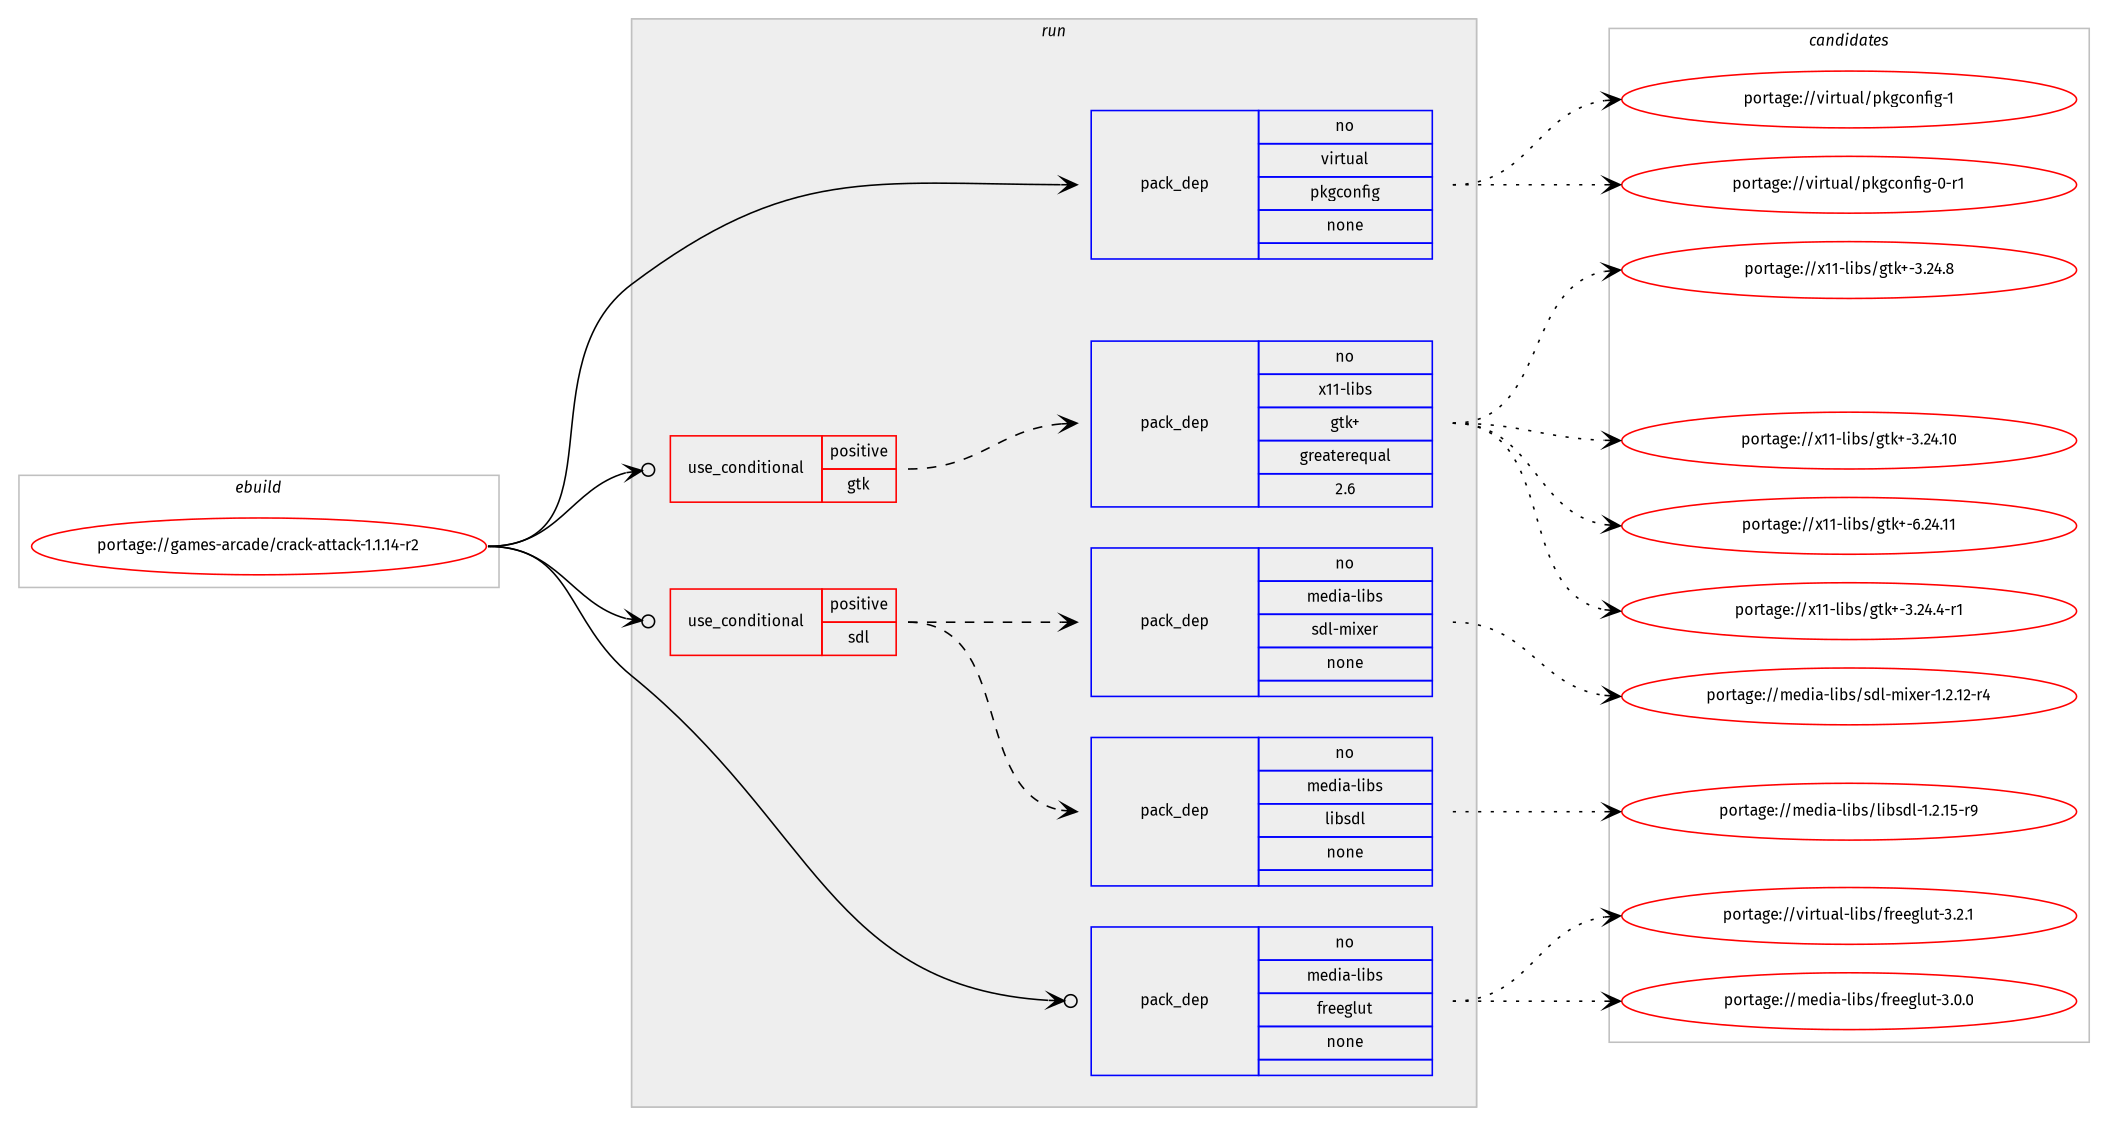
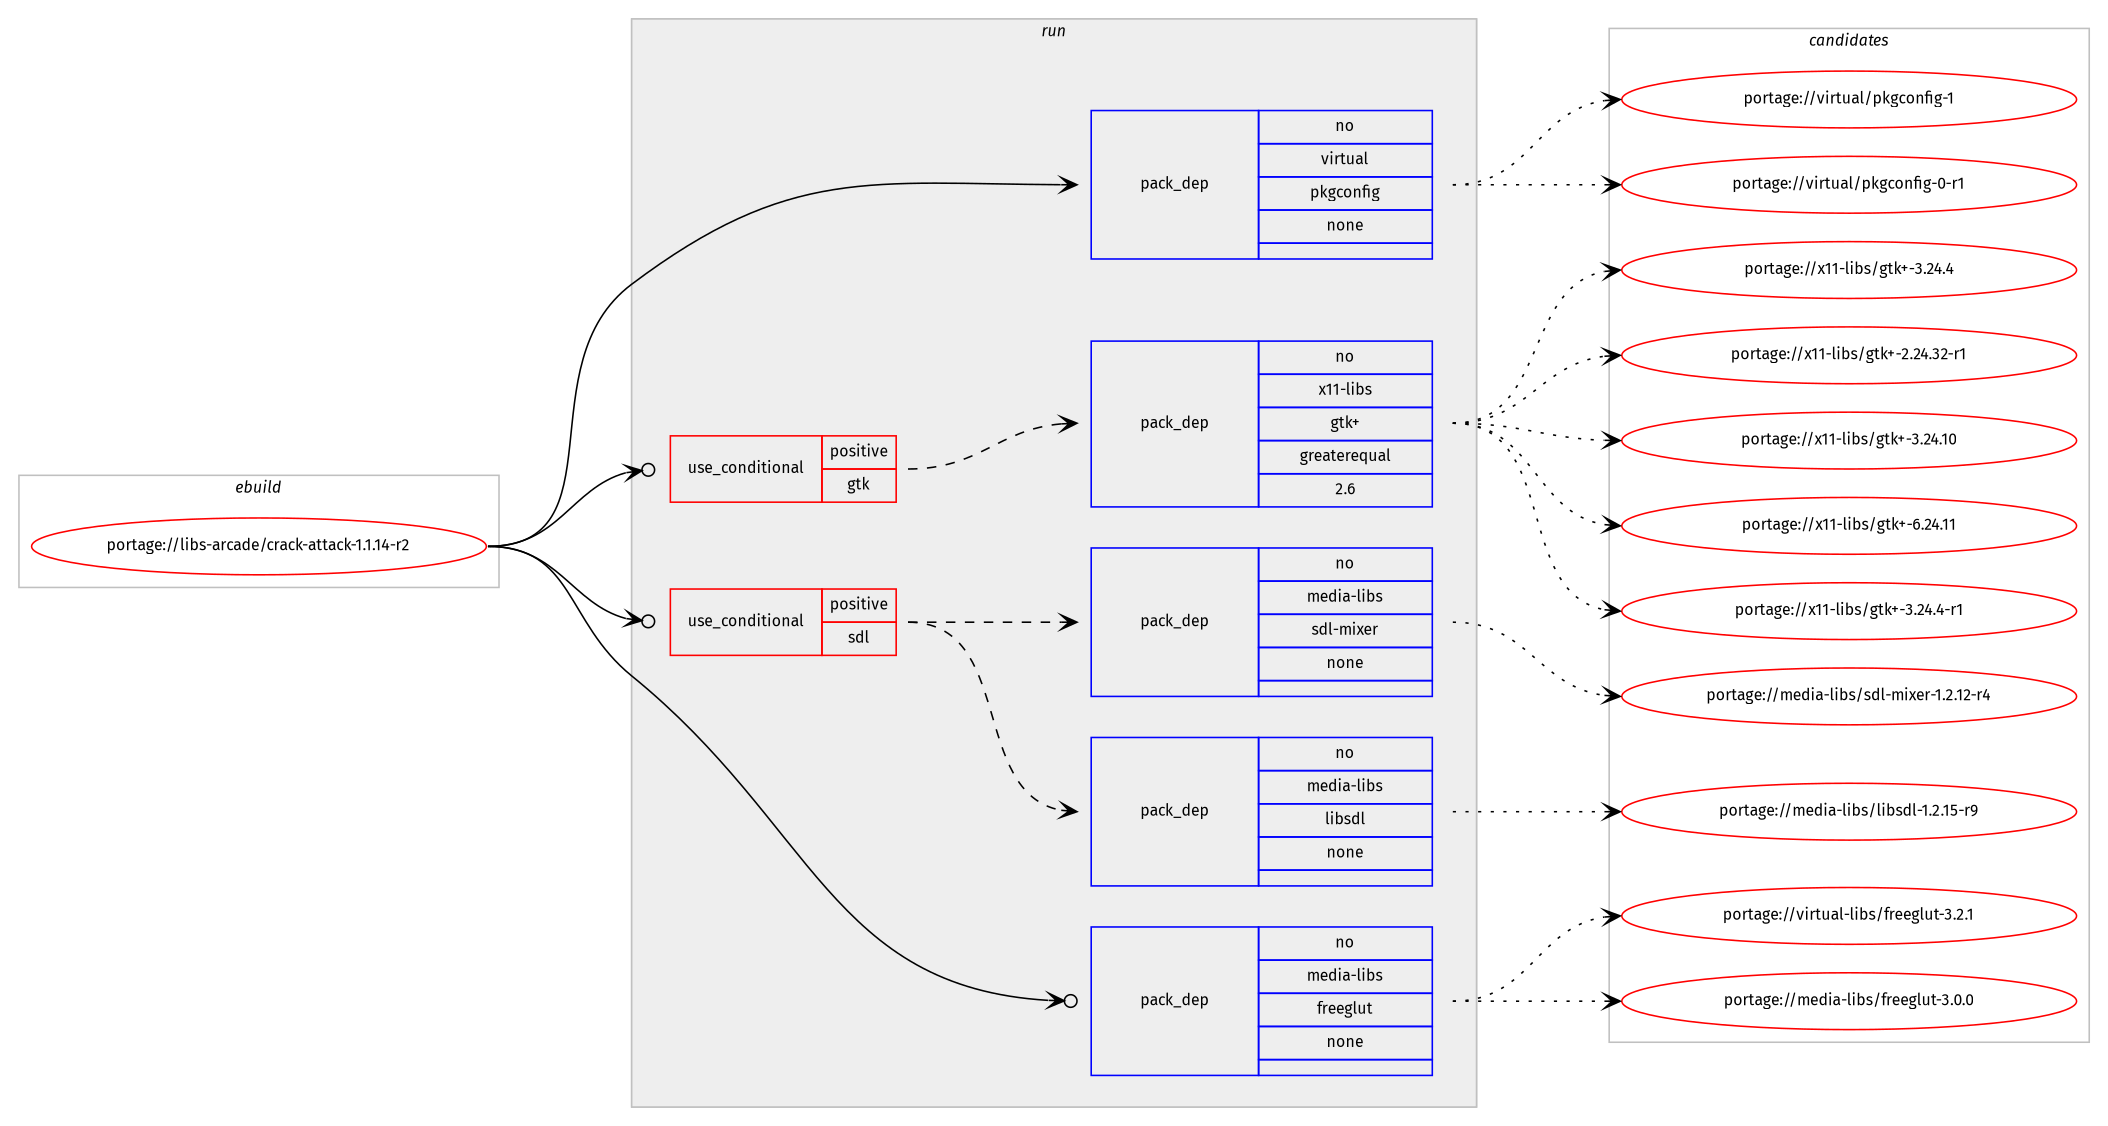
node "portage://x11-libs/gtk+-3.24.8": label "portage://x11-libs/gtk+-3.24.8" -> "portage://x11-libs/gtk+-3.24.4"
node "portage://x11-libs/gtk+-2.24.32-r1": added
node "portage://games-arcade/crack-attack-1.1.14-r2": label "portage://games-arcade/crack-attack-1.1.14-r2" -> "portage://libs-arcade/crack-attack-1.1.14-r2"
